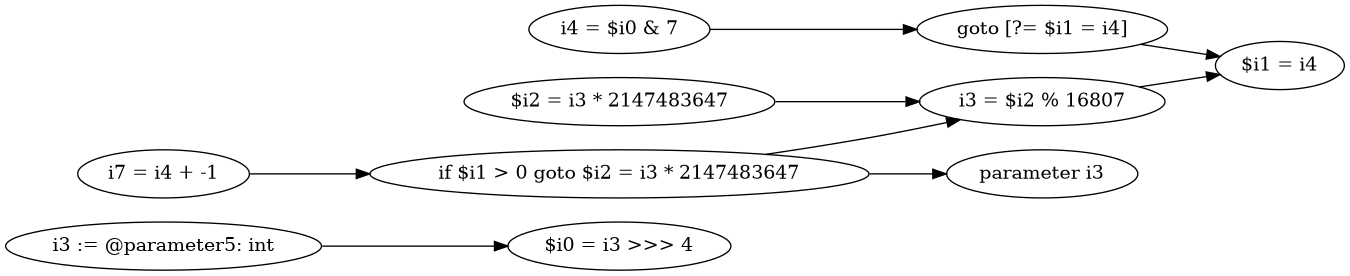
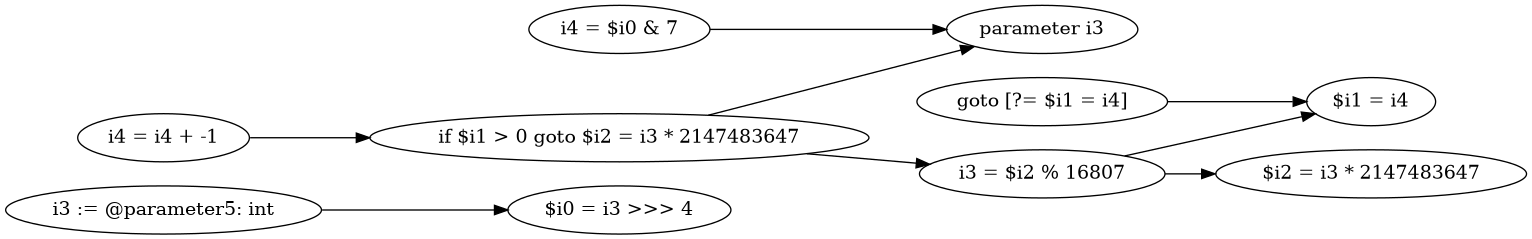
edge "i4 = $i0 & 7" -> "goto [?= $i1 = i4]": now "i4 = $i0 & 7" -> "parameter i3"
edge "$i2 = i3 * 2147483647" -> "i3 = $i2 % 16807": reversed
node "i7 = i4 + -1": label "i7 = i4 + -1" -> "i4 = i4 + -1"
